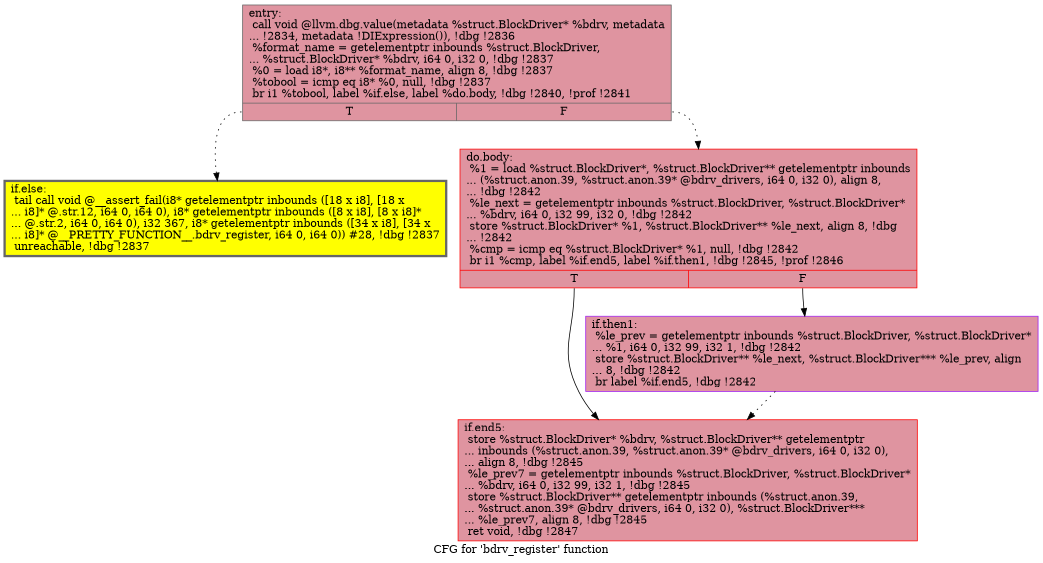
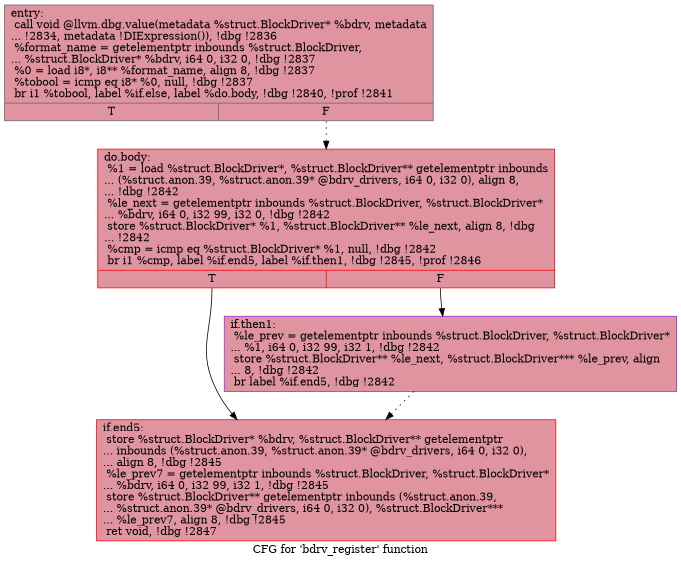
node "if.else:": removed
